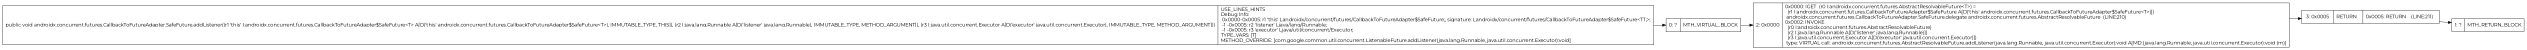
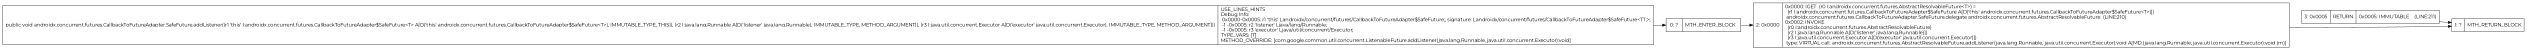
node "3: 0x0005": text "0x0005: RETURN    (LINE:211)" -> "0x0005: IMMUTABLE    (LINE:211)"
edge "2: 0x0000" -> "3: 0x0005": now "2: 0x0000" -> "1: ?"
node "0: ?": text "MTH_VIRTUAL_BLOCK" -> "MTH_ENTER_BLOCK"
